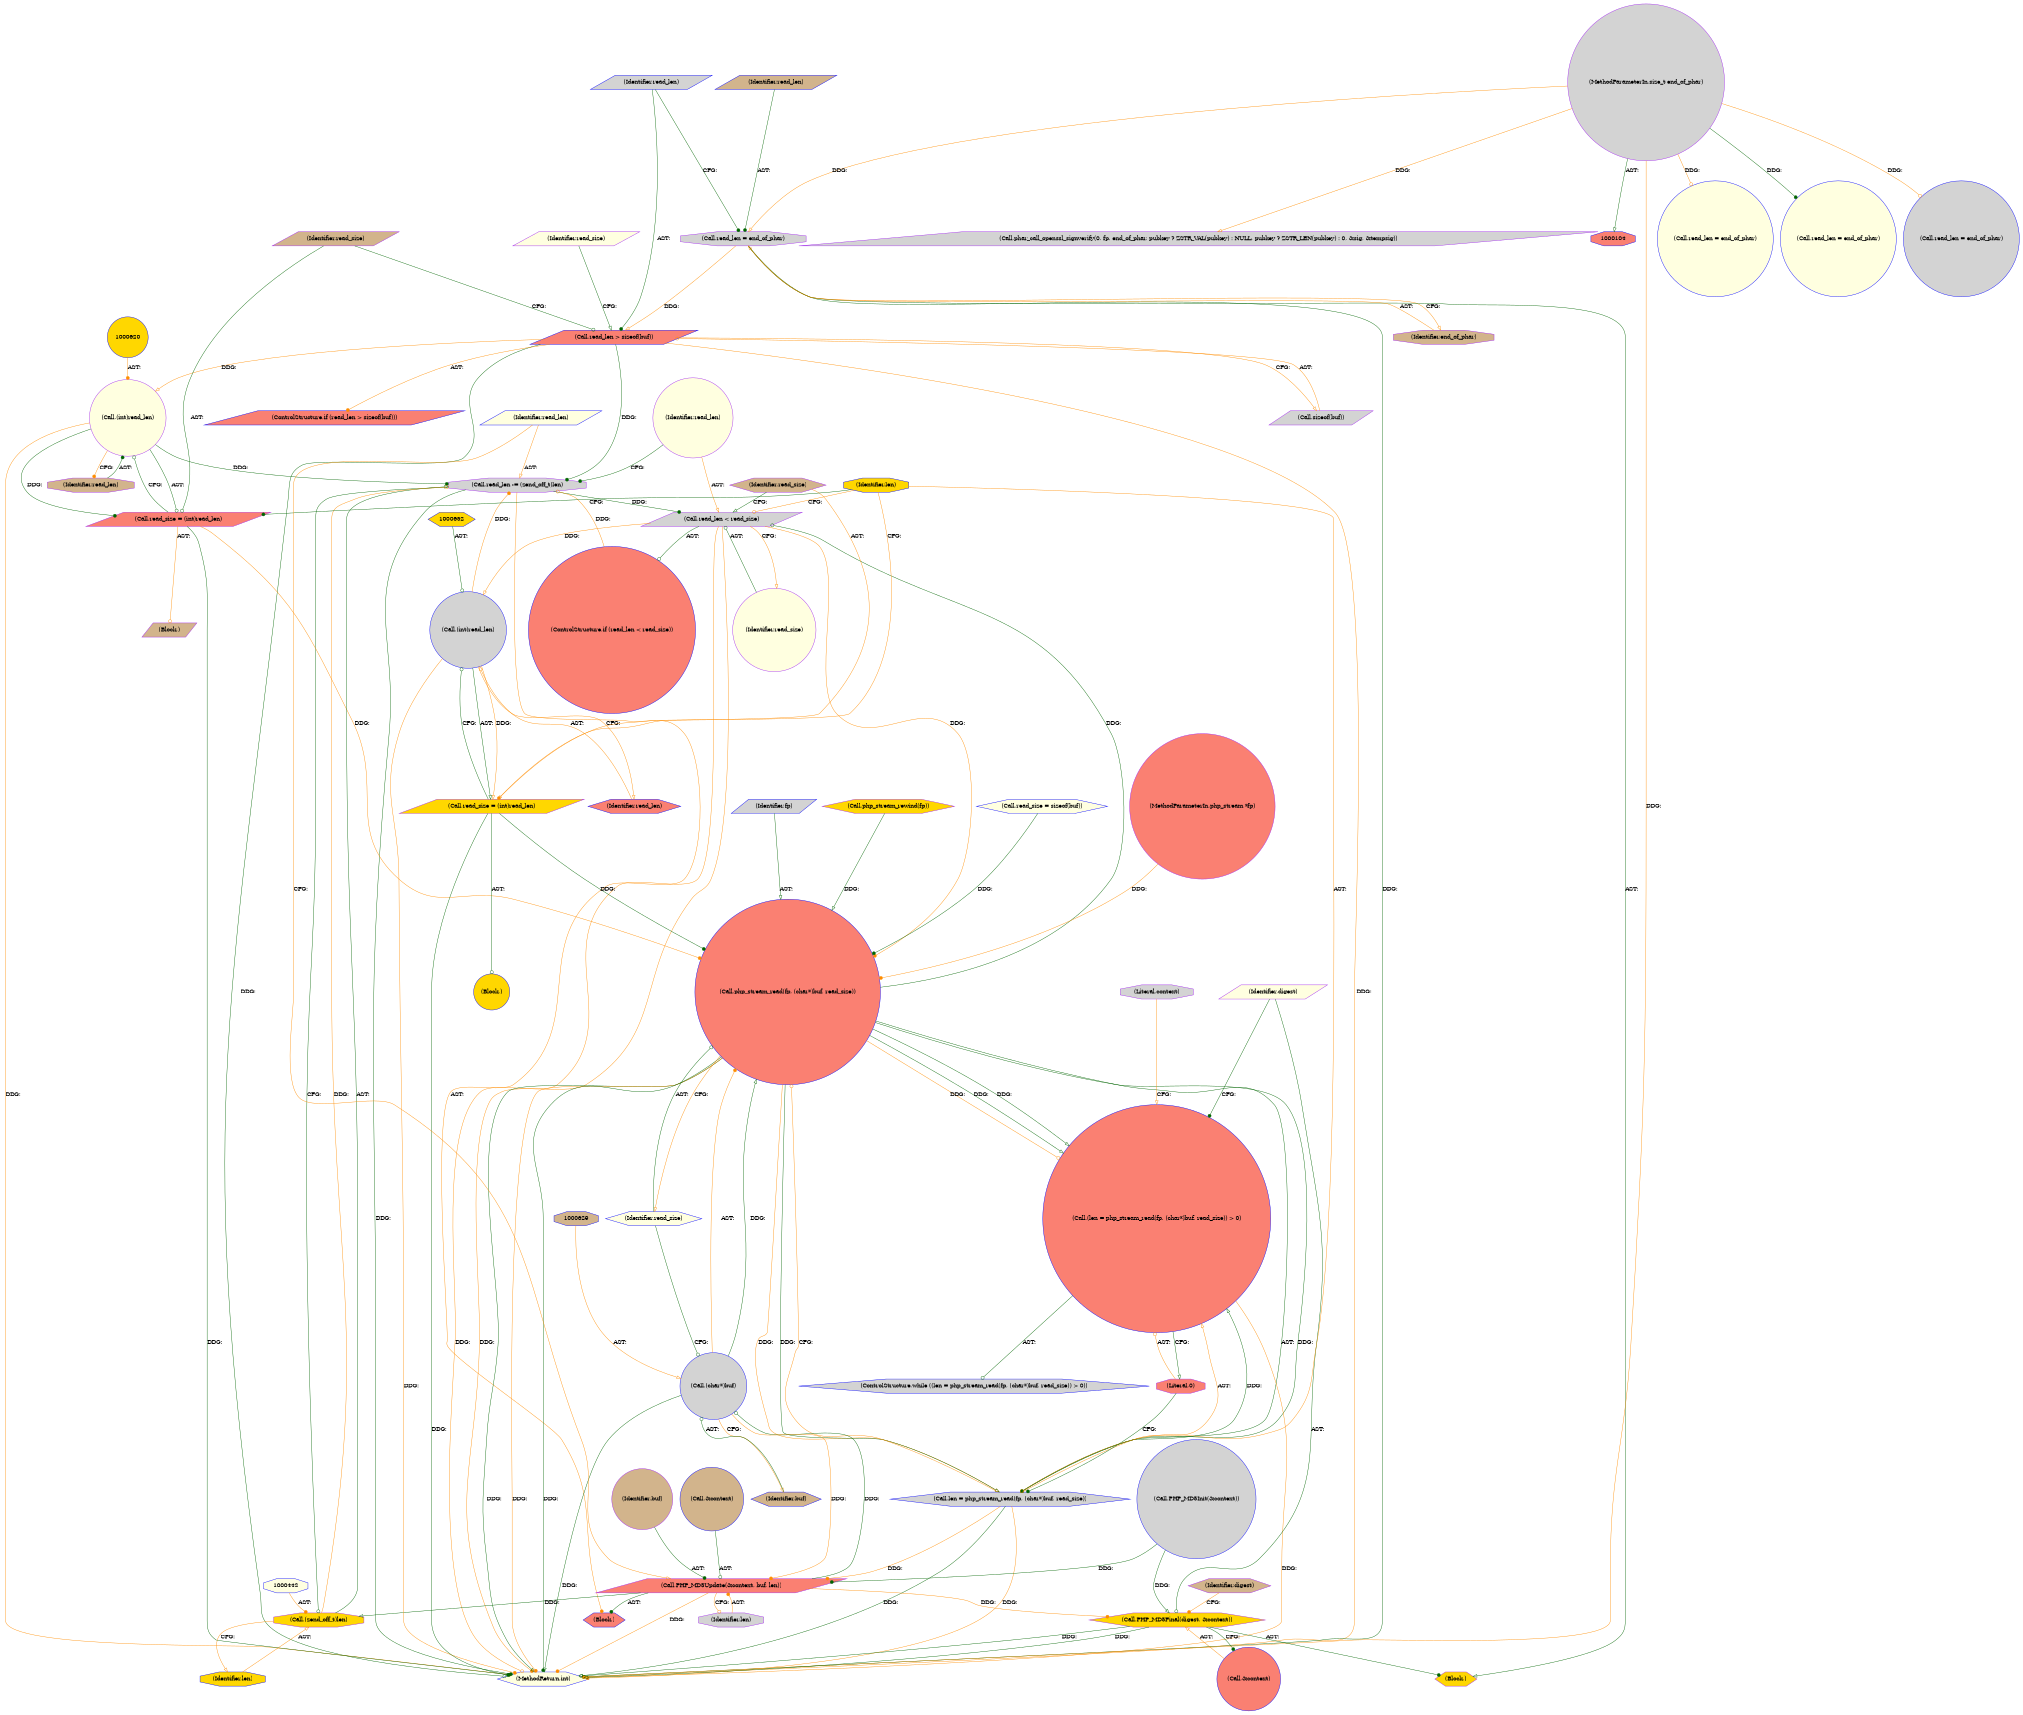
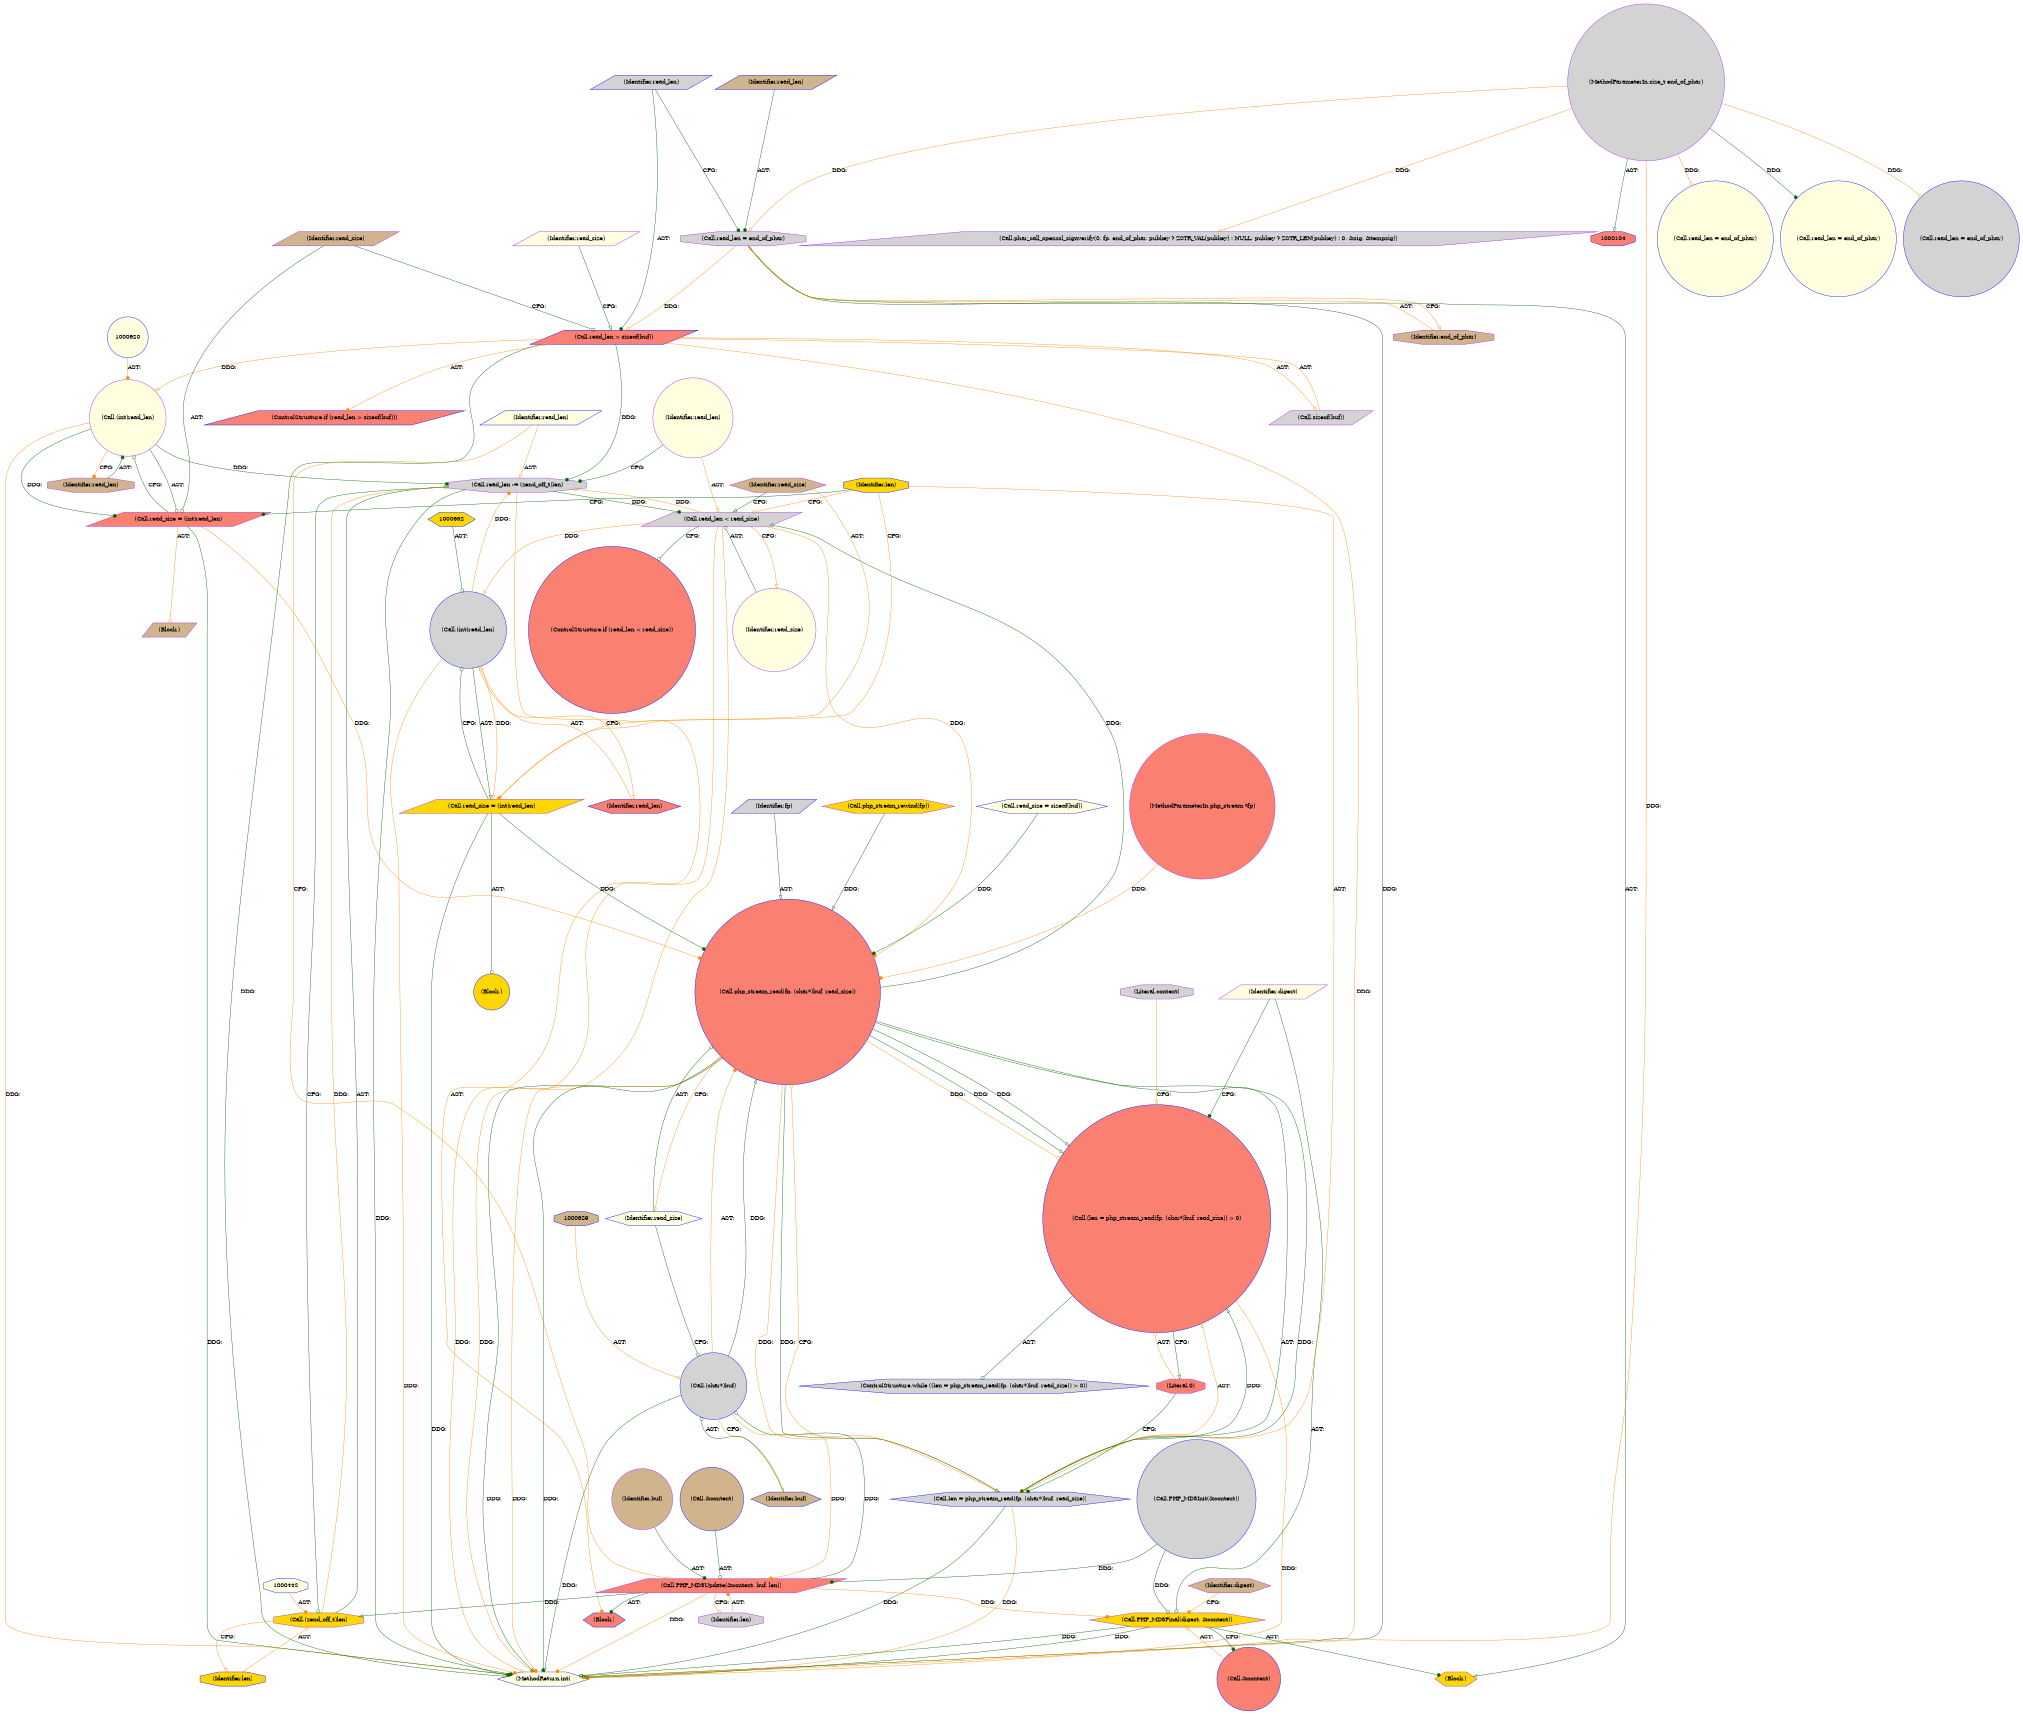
node "1000620": fillcolor gold -> lightyellow
edge "(Call,read_len > sizeof(buf))" -> "(Call,sizeof(buf))": label "CFG: " -> "AST: "
edge "(ControlStructure,if (read_len < read_size))" -> "(Call,read_len -= (zend_off_t)len)": now "(Call,read_len < read_size)" -> "(Call,read_len -= (zend_off_t)len)"
edge "(Call,read_len < read_size)" -> "(ControlStructure,if (read_len < read_size))": label "AST: " -> "CFG: "
edge "(Call,len = php_stream_read(fp, (char*)buf, read_size))" -> "(Call,PHP_MD5Update(&context, buf, len))": removed, label "DDG:"
edge "(Call,PHP_MD5Init(&context))" -> "(Call,PHP_MD5Final(digest, &context))": arrowhead onormal -> odot
